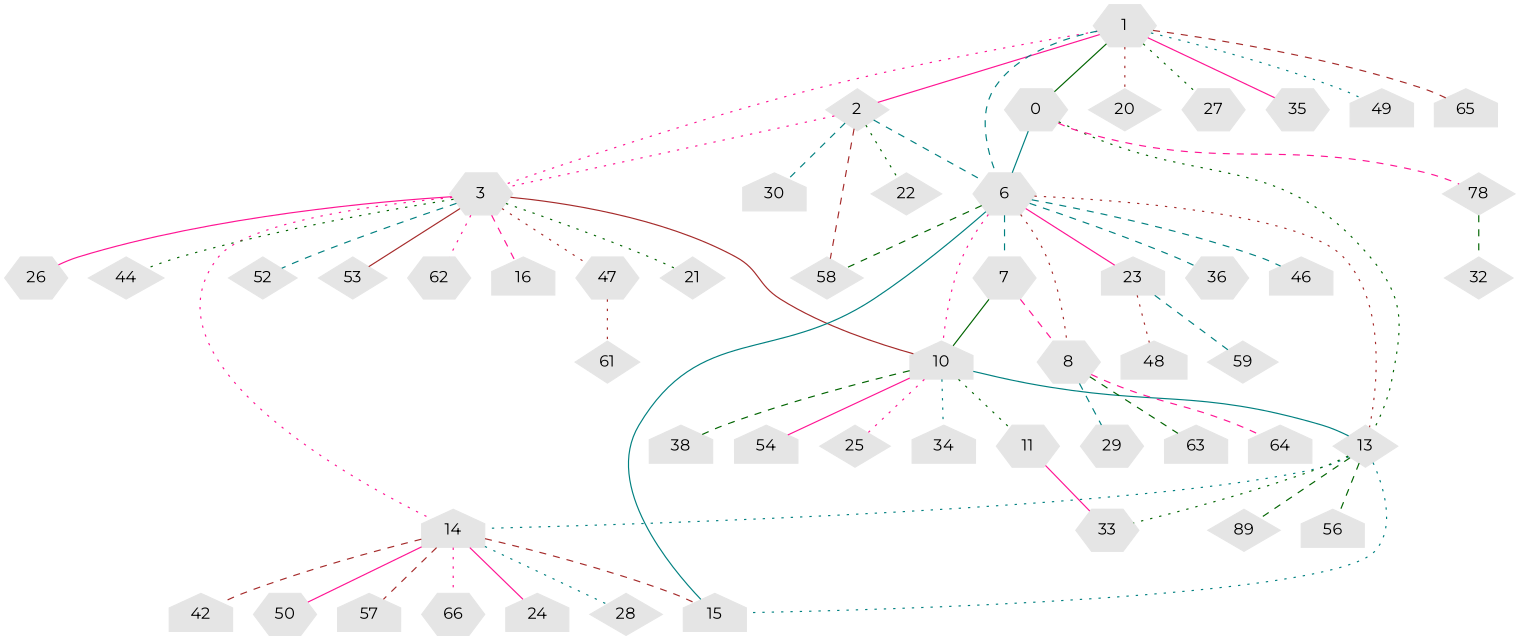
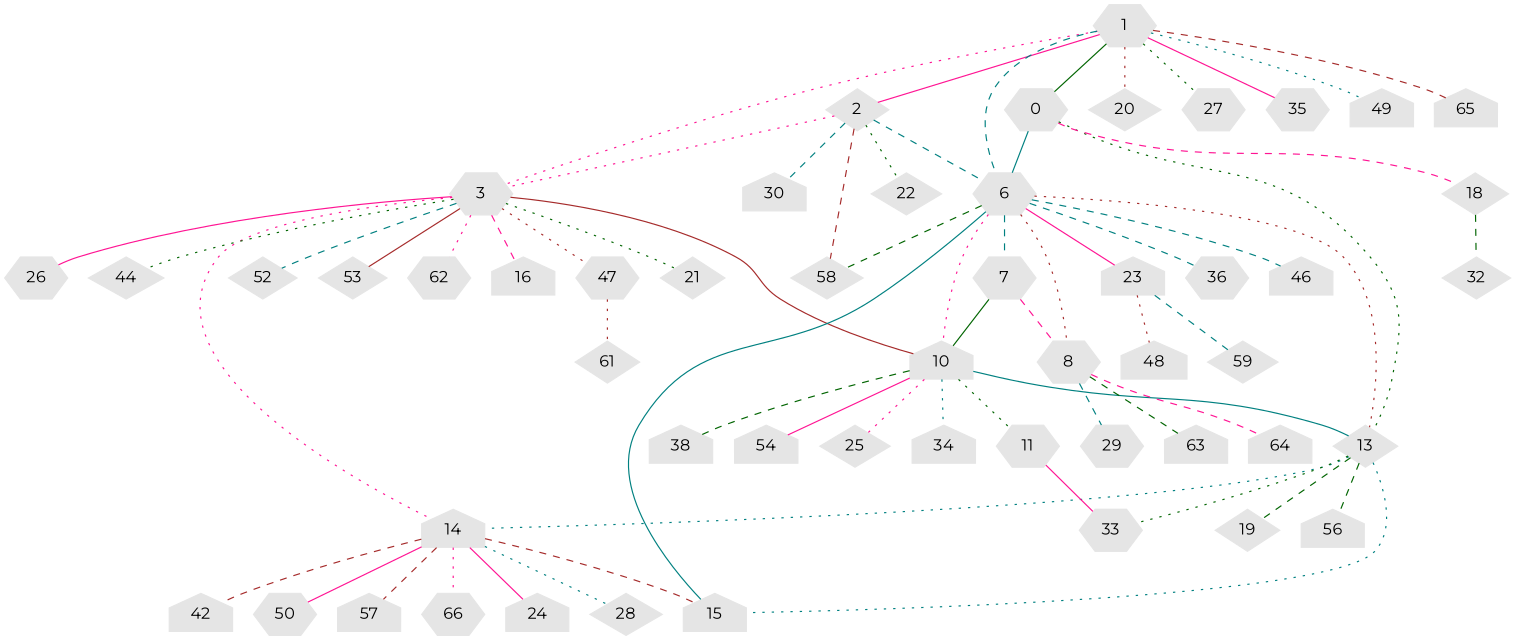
node "78": label "78" -> "18"
node "89": label "89" -> "19"
